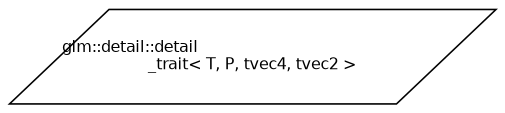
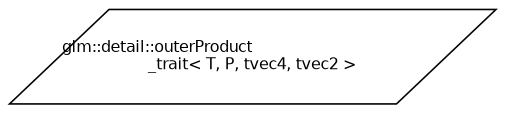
node "glm::detail::detail _trait< T, P, tvec4, tvec2 >": label "glm::detail::detail _trait< T, P, tvec4, tvec2 >" -> "glm::detail::outerProduct _trait< T, P, tvec4, tvec2 >"
